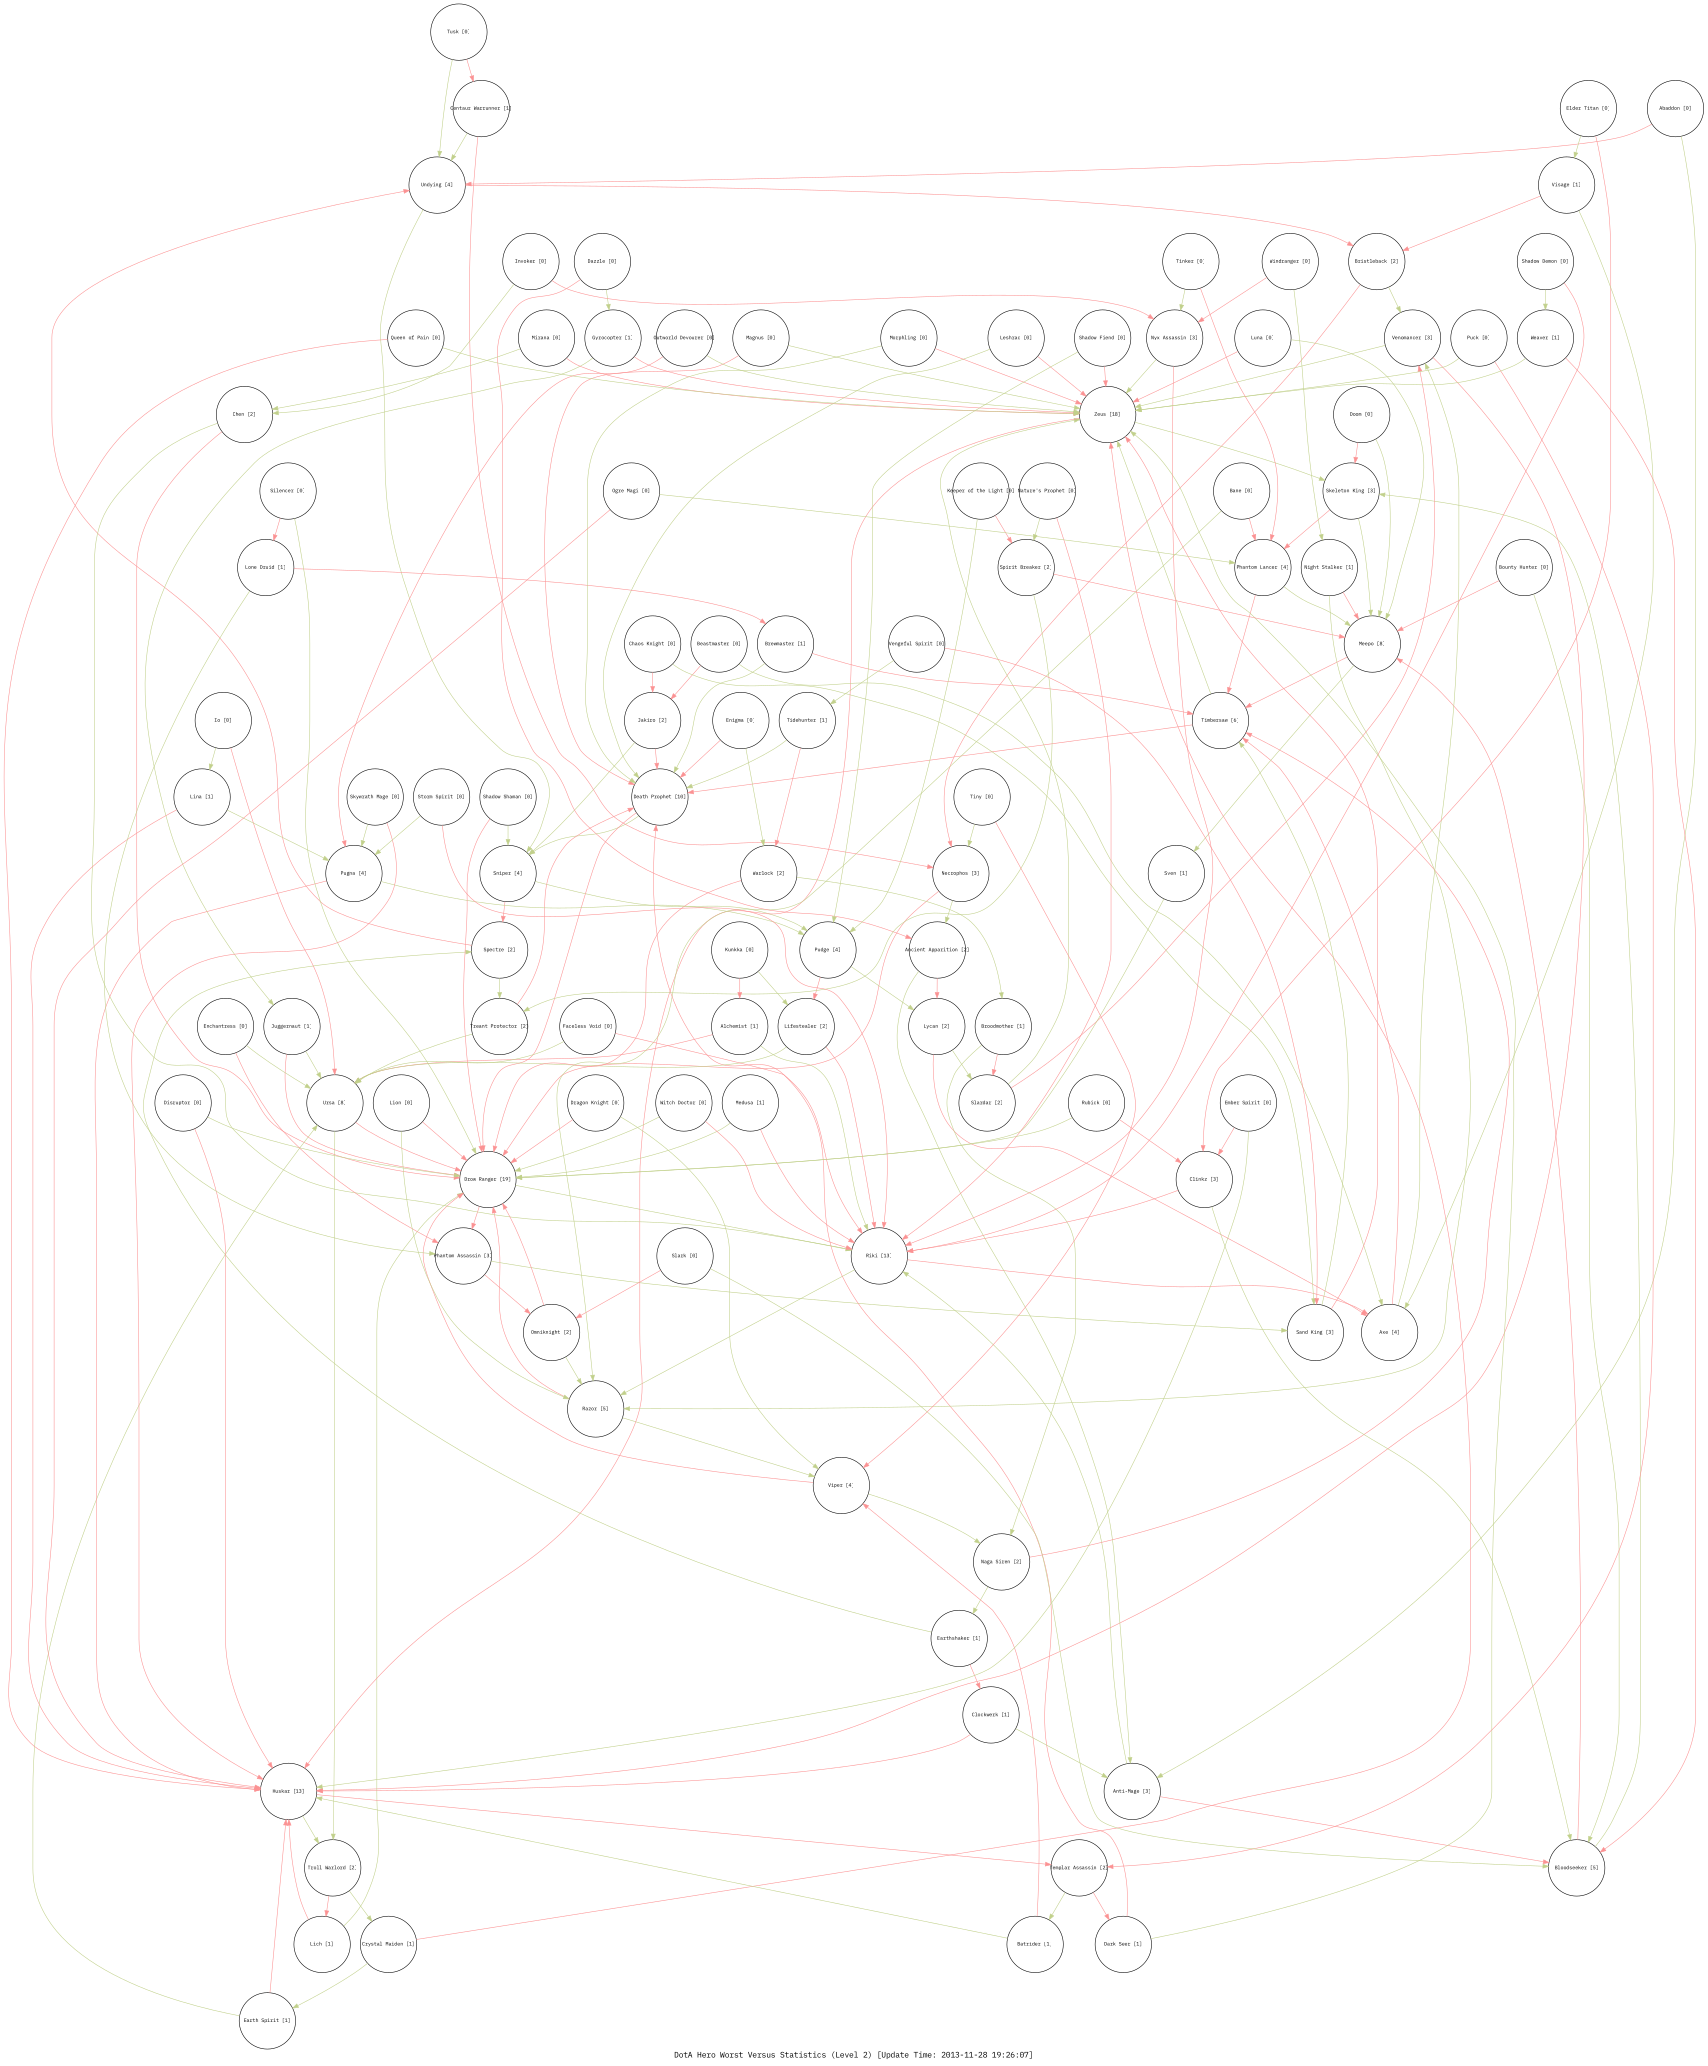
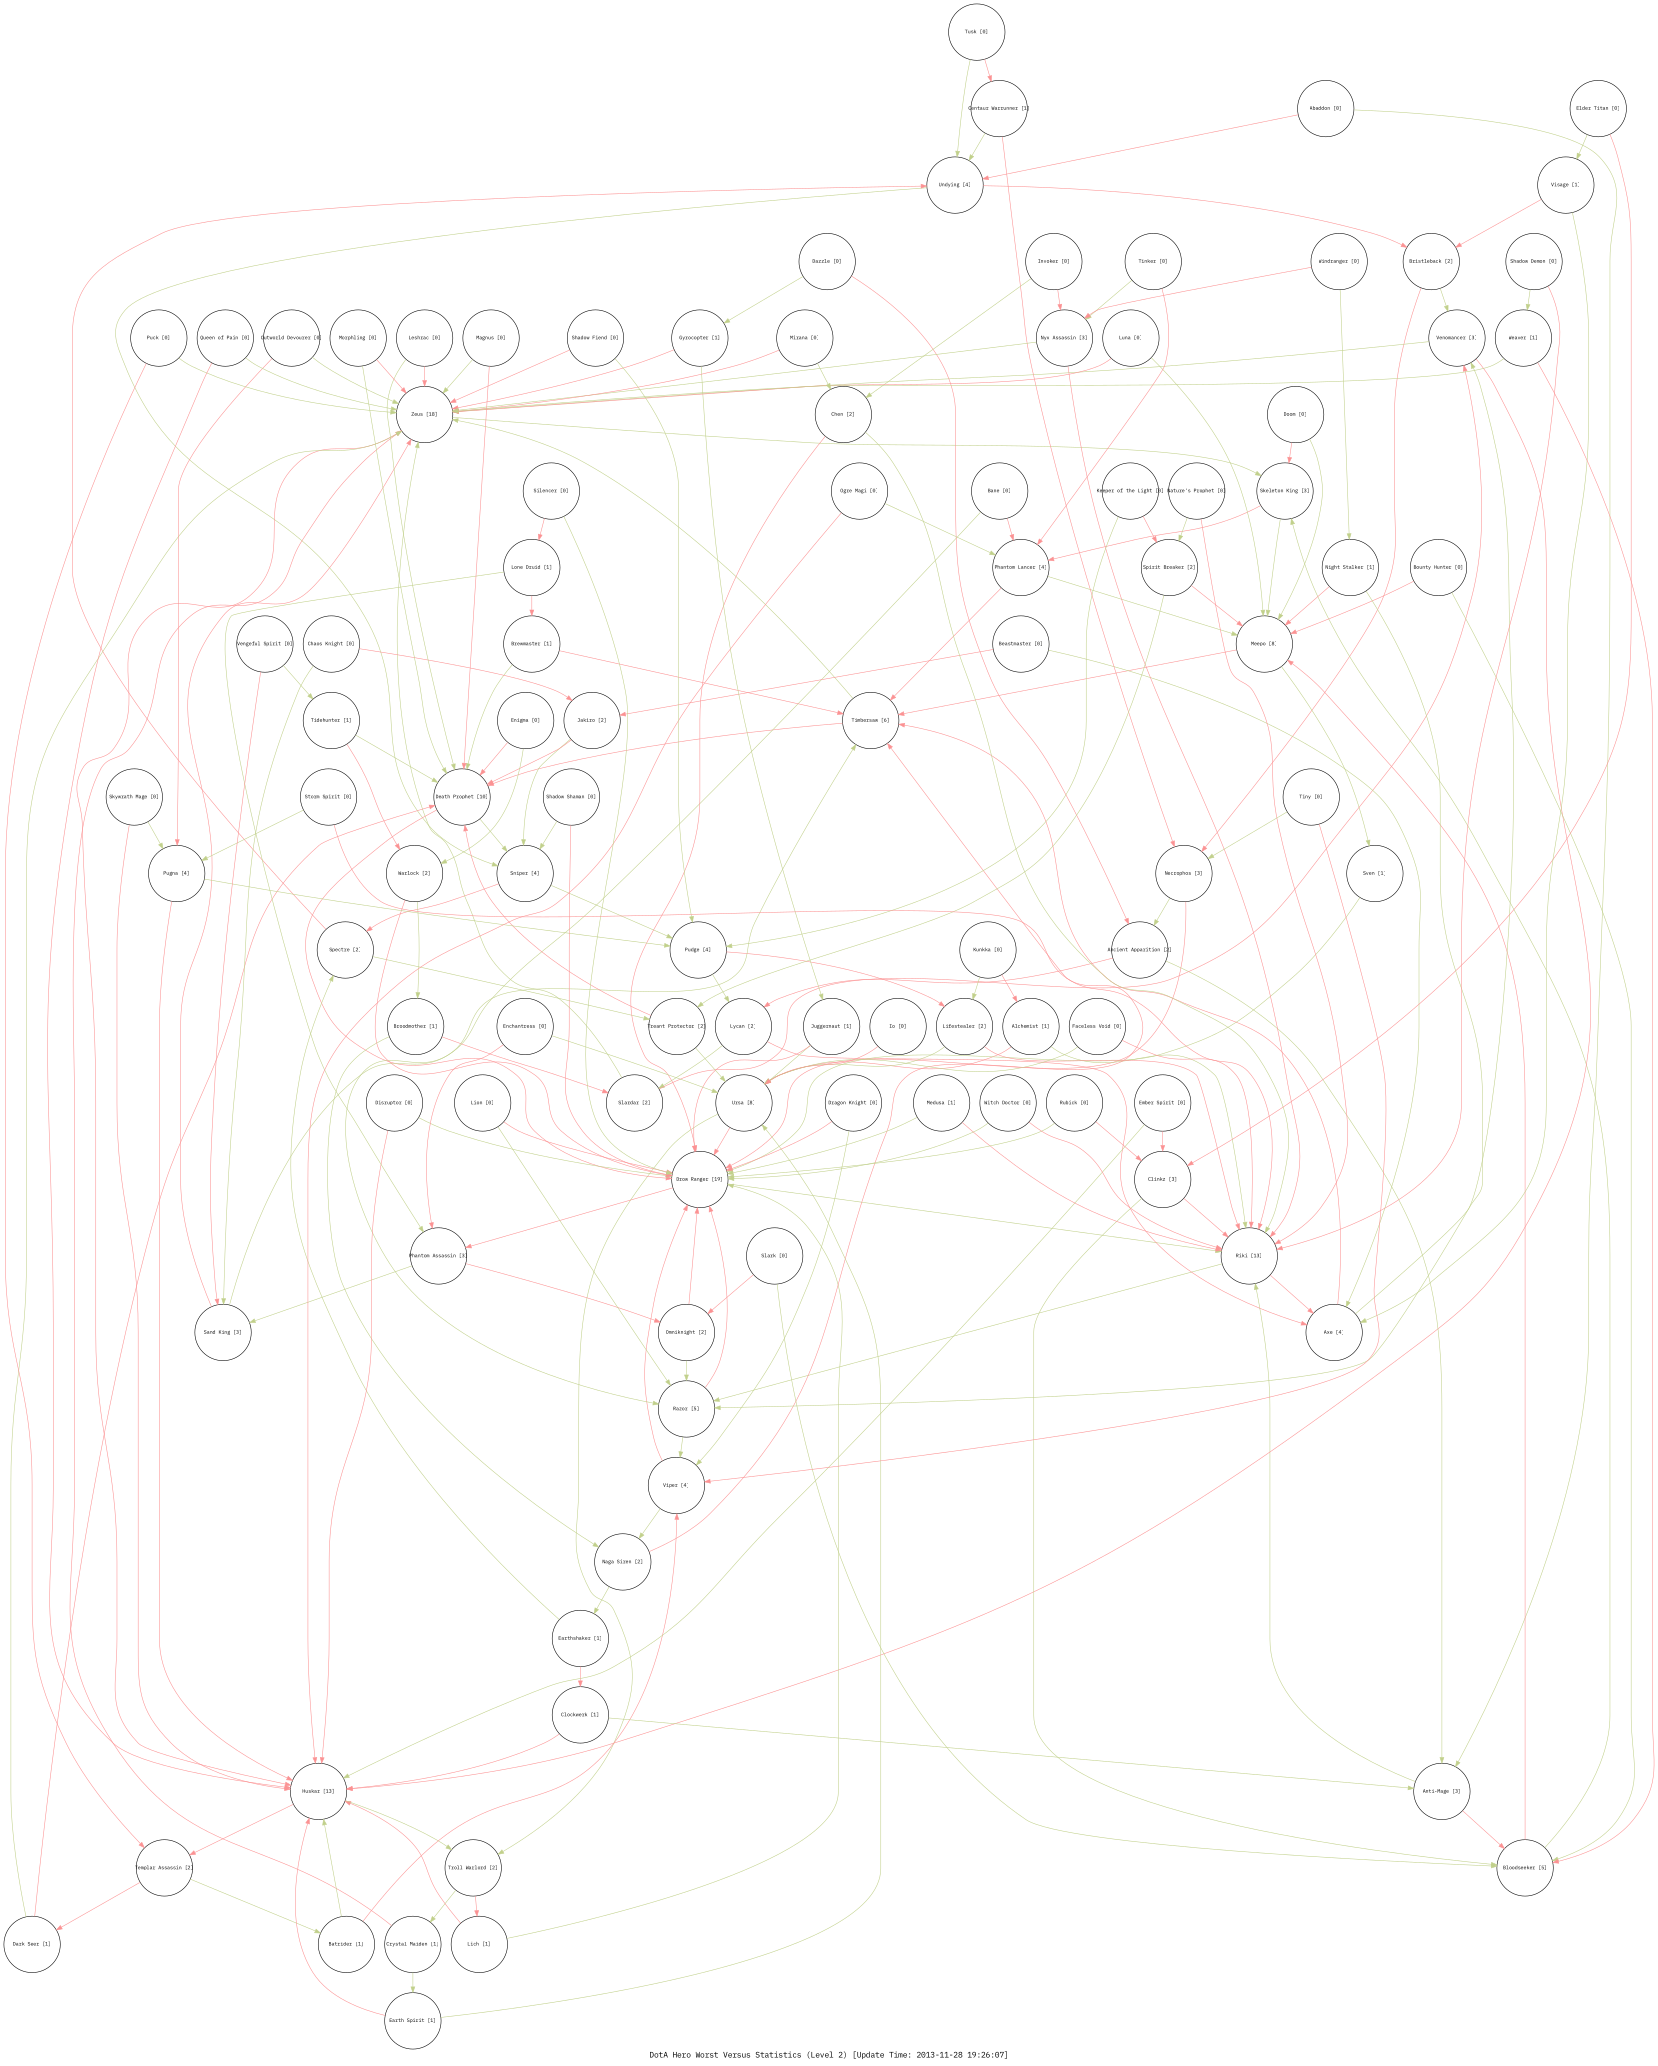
node "Lina [1]": removed
